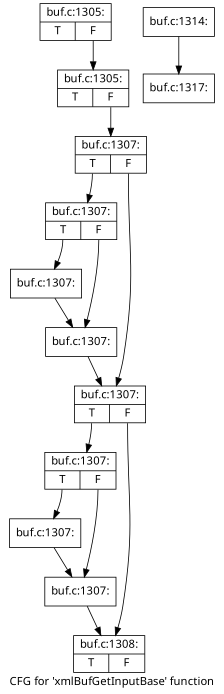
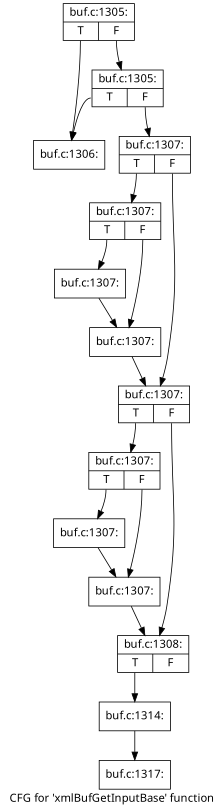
node "buf.c:1306:": added
edge "buf.c:1308:" -> "buf.c:1314:": added
